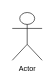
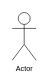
node "Actor": size 30x48 -> 24x48
